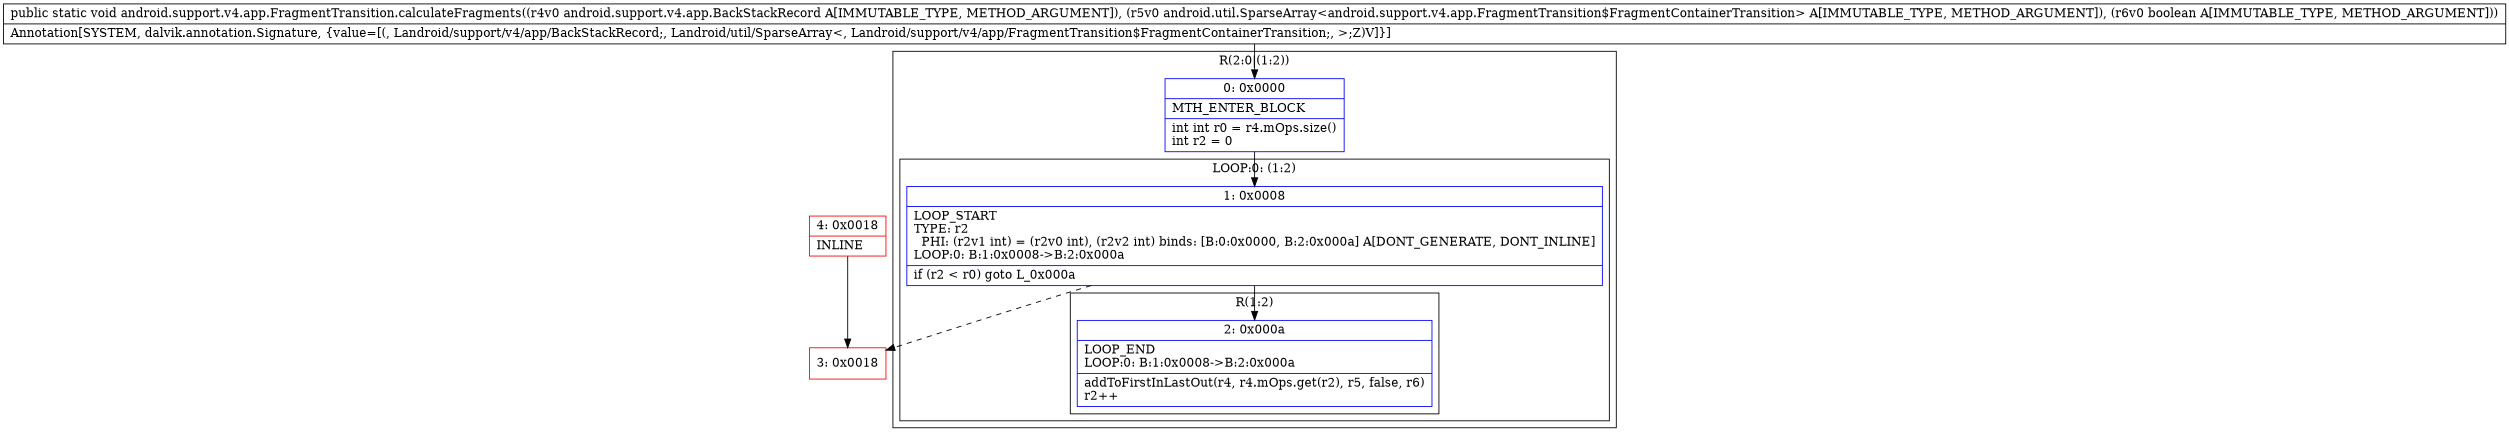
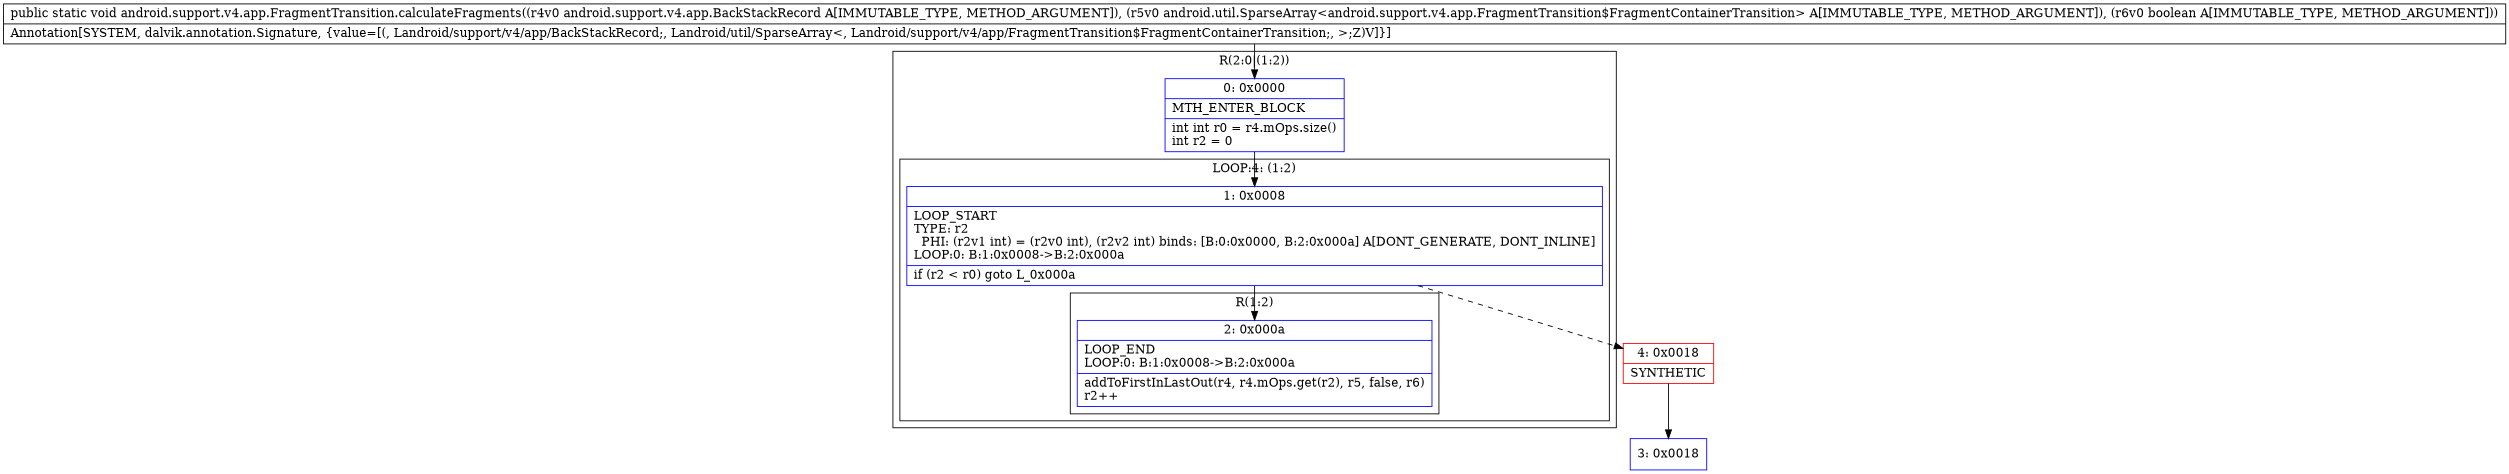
cluster "LOOP:0: (1:2)": label "LOOP:0: (1:2)" -> "LOOP:4: (1:2)"
node "4: 0x0018": text "INLINE" -> "SYNTHETIC"
edge "1: 0x0008" -> "3: 0x0018": now "1: 0x0008" -> "4: 0x0018"
node "3: 0x0018": color red -> blue
